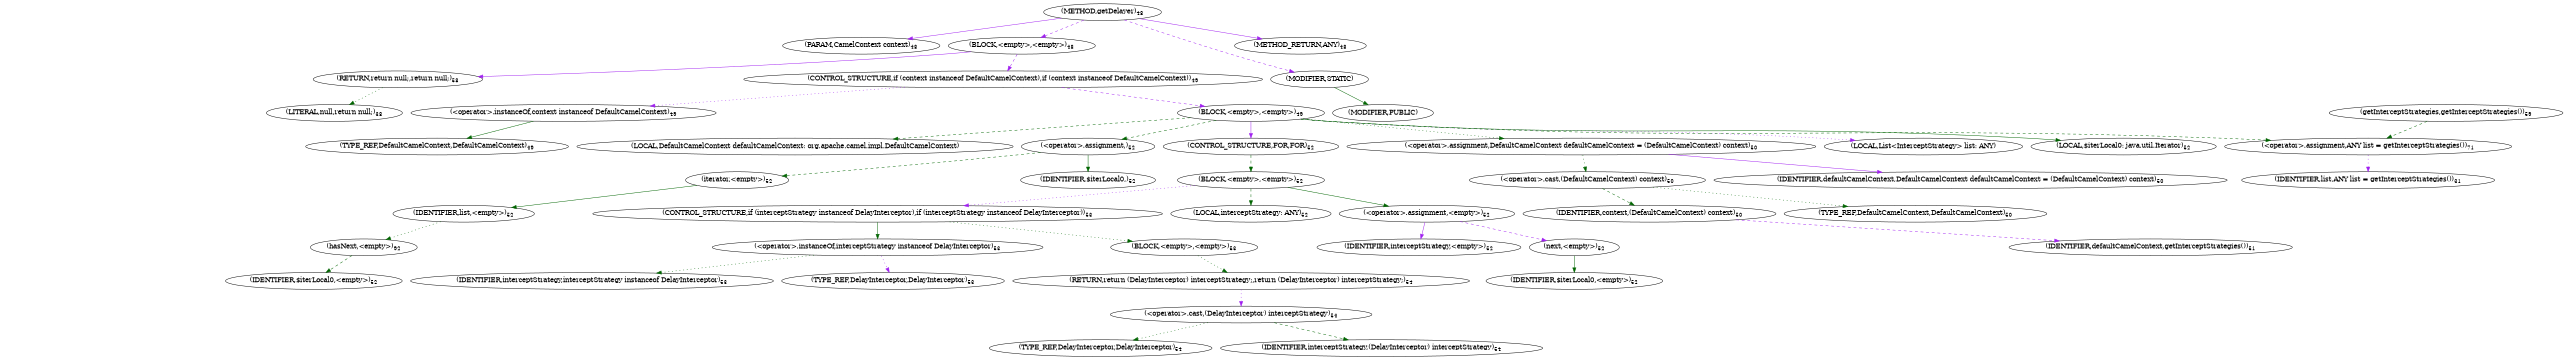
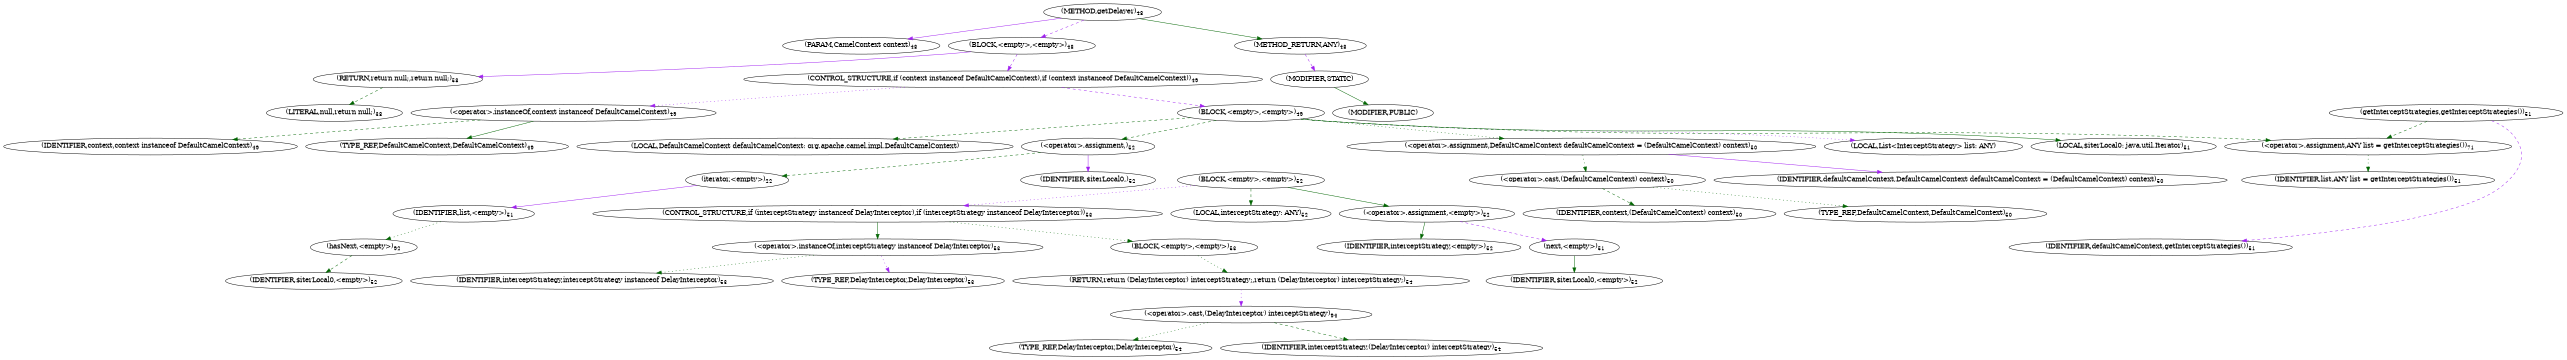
edge "(METHOD,getDelayer)" -> "(METHOD_RETURN,ANY)": color purple -> darkgreen
edge "(METHOD,getDelayer)" -> "(MODIFIER,STATIC)": now "(METHOD_RETURN,ANY)" -> "(MODIFIER,STATIC)"
edge "(RETURN,return null;,return null;)" -> "(LITERAL,null,return null;)": style dotted -> dashed
node "(getInterceptStrategies,getInterceptStrategies())": text "59" -> "51"
node "(LOCAL,$iterLocal0: java.util.Iterator)": text "52" -> "51"
node "(IDENTIFIER,context,context instanceof DefaultCamelContext)": added
node "(CONTROL_STRUCTURE,FOR,FOR)": removed
edge "(<operator>.assignment,)" -> "(IDENTIFIER,$iterLocal0,)": color darkgreen -> purple
edge "(<operator>.assignment,ANY list = getInterceptStrategies())" -> "(IDENTIFIER,list,ANY list = getInterceptStrategies())": color purple -> darkgreen
node "(iterator,<empty>)": text "52" -> "22"
node "(IDENTIFIER,list,ANY list = getInterceptStrategies())": text "31" -> "51"
edge "(iterator,<empty>)" -> "(IDENTIFIER,list,<empty>)": color darkgreen -> purple
node "(IDENTIFIER,list,<empty>)": text "52" -> "51"
edge "(<operator>.assignment,<empty>)" -> "(IDENTIFIER,interceptStrategy,<empty>)": color purple -> darkgreen
edge "(IDENTIFIER,context,(DefaultCamelContext) context)" -> "(IDENTIFIER,defaultCamelContext,getInterceptStrategies())": now "(getInterceptStrategies,getInterceptStrategies())" -> "(IDENTIFIER,defaultCamelContext,getInterceptStrategies())"
node "(next,<empty>)": text "52" -> "51"
node "(<operator>.cast,(DelayInterceptor) interceptStrategy)": text "54" -> "94"
